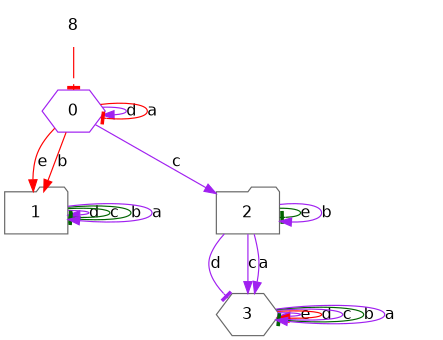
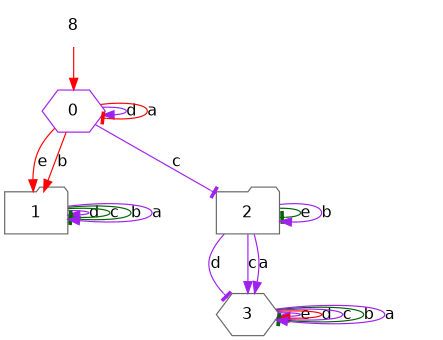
edge "8" -> "0": arrowhead tee -> normal
edge "0" -> "2": arrowhead normal -> tee
